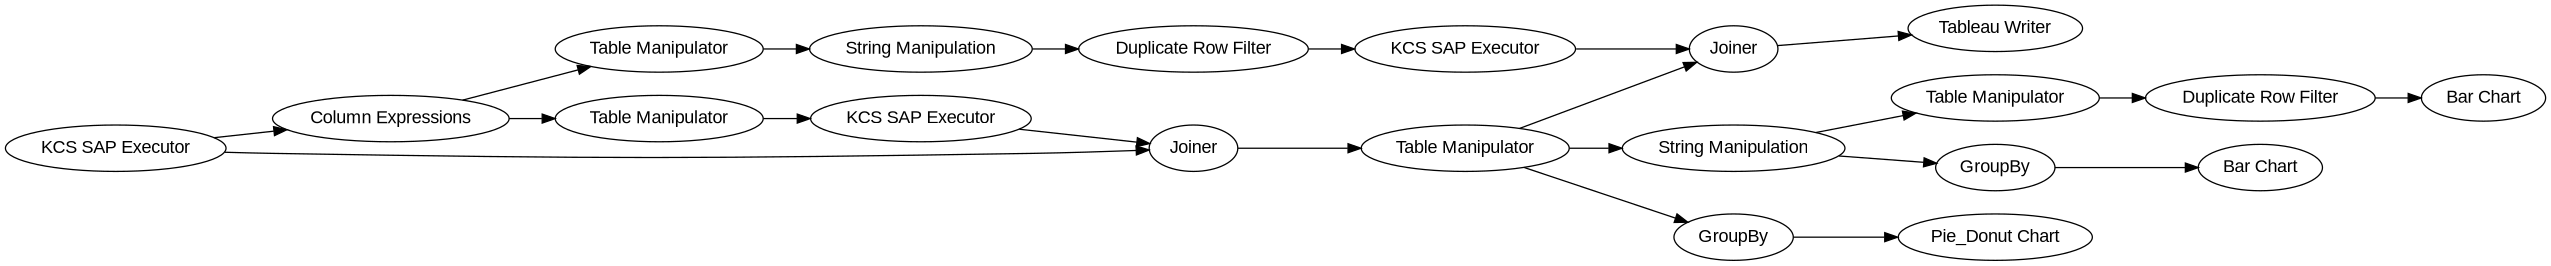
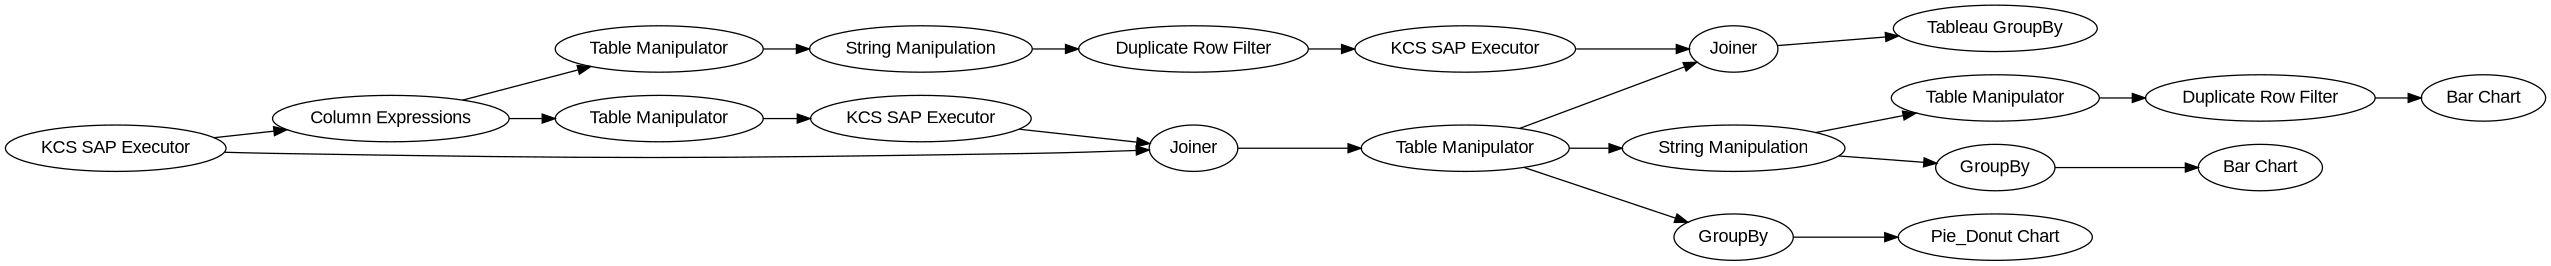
node "Tableau Writer": label "Tableau Writer" -> "Tableau GroupBy"
